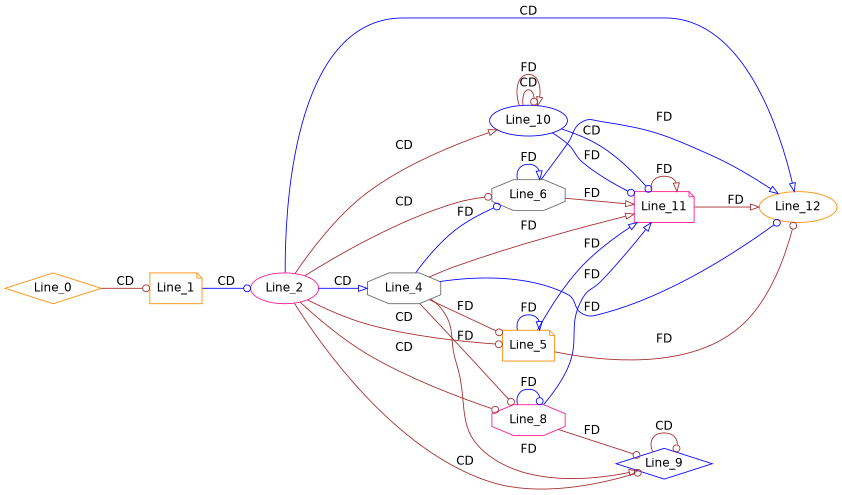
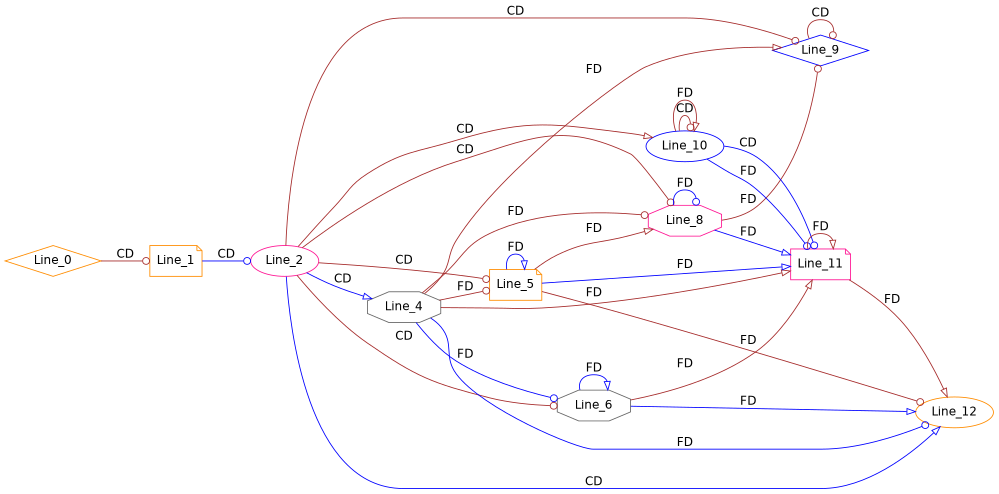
edge "Line_5" -> "Line_8": added, label "FD"
